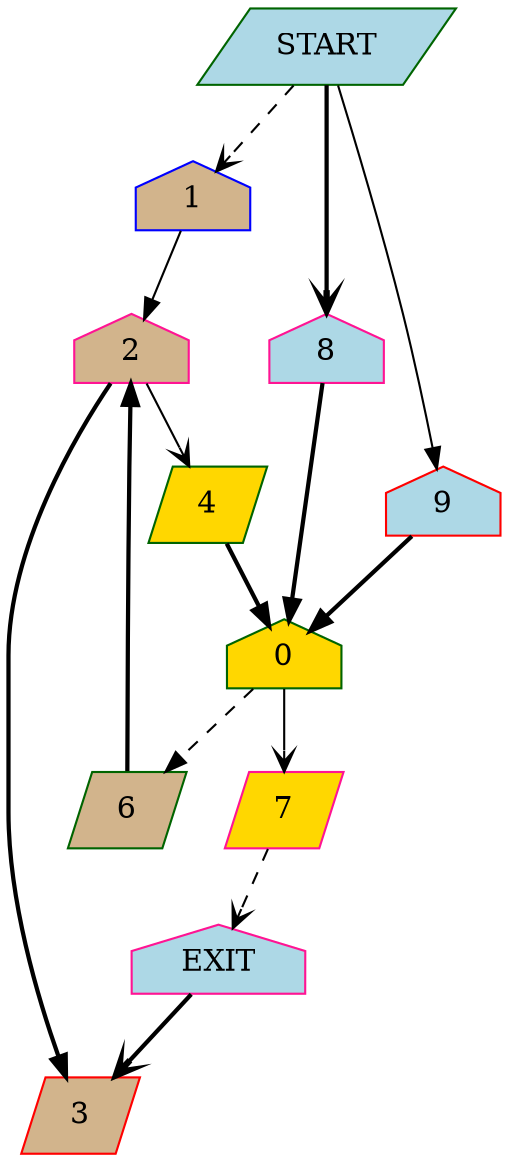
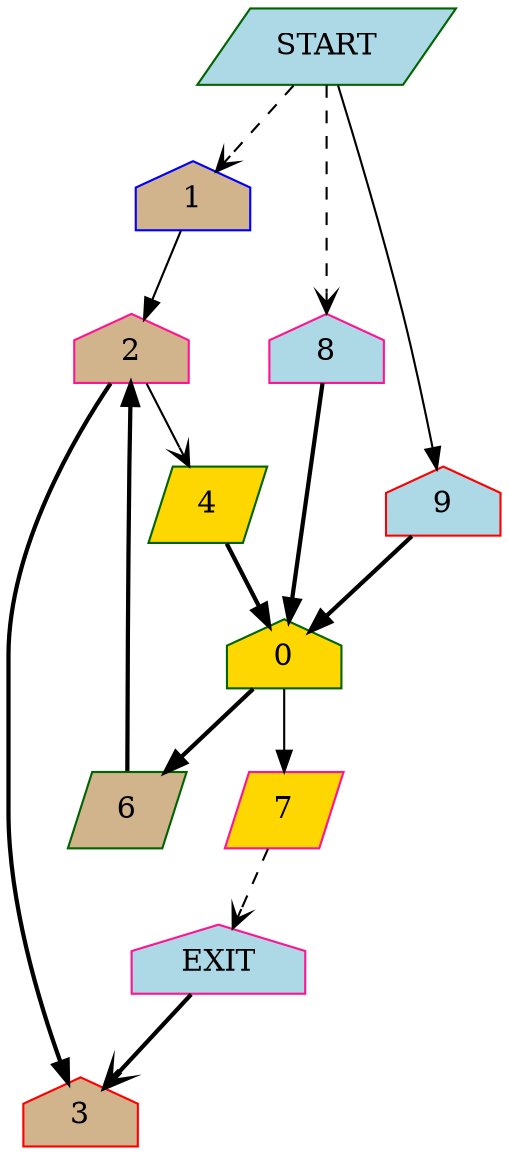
edge "START" -> "8": style bold -> dashed
edge "0" -> "7": arrowhead vee -> normal
edge "0" -> "6": style dashed -> bold
node "3": shape parallelogram -> house
